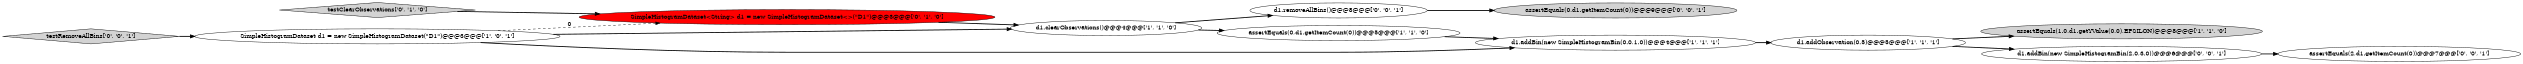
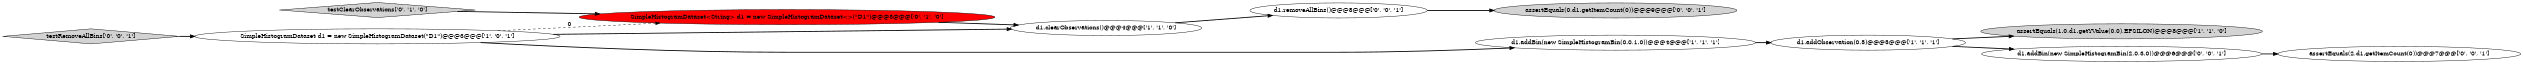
node "assertEquals(0,d1.getItemCount(0))@@@5@@@['1', '1', '0']": removed
